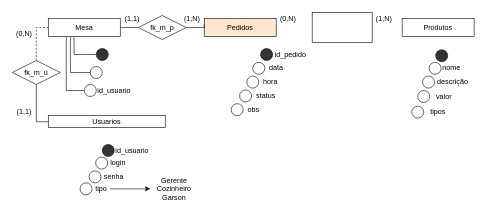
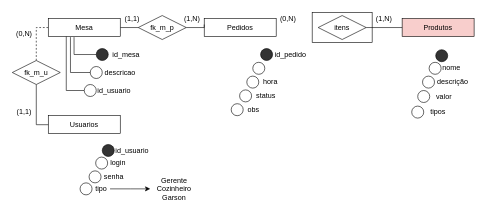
node "Pedidos": fillcolor #ffe6cc -> #ffffff
node "itens": added
edge "itens" -- "Produtos": added
node "Produtos": fillcolor #ffffff -> #f8cecc
node "id_mesa": added
node "data": removed
node "descricao": added
node "Usuarios": size 117x12 -> 72x18
